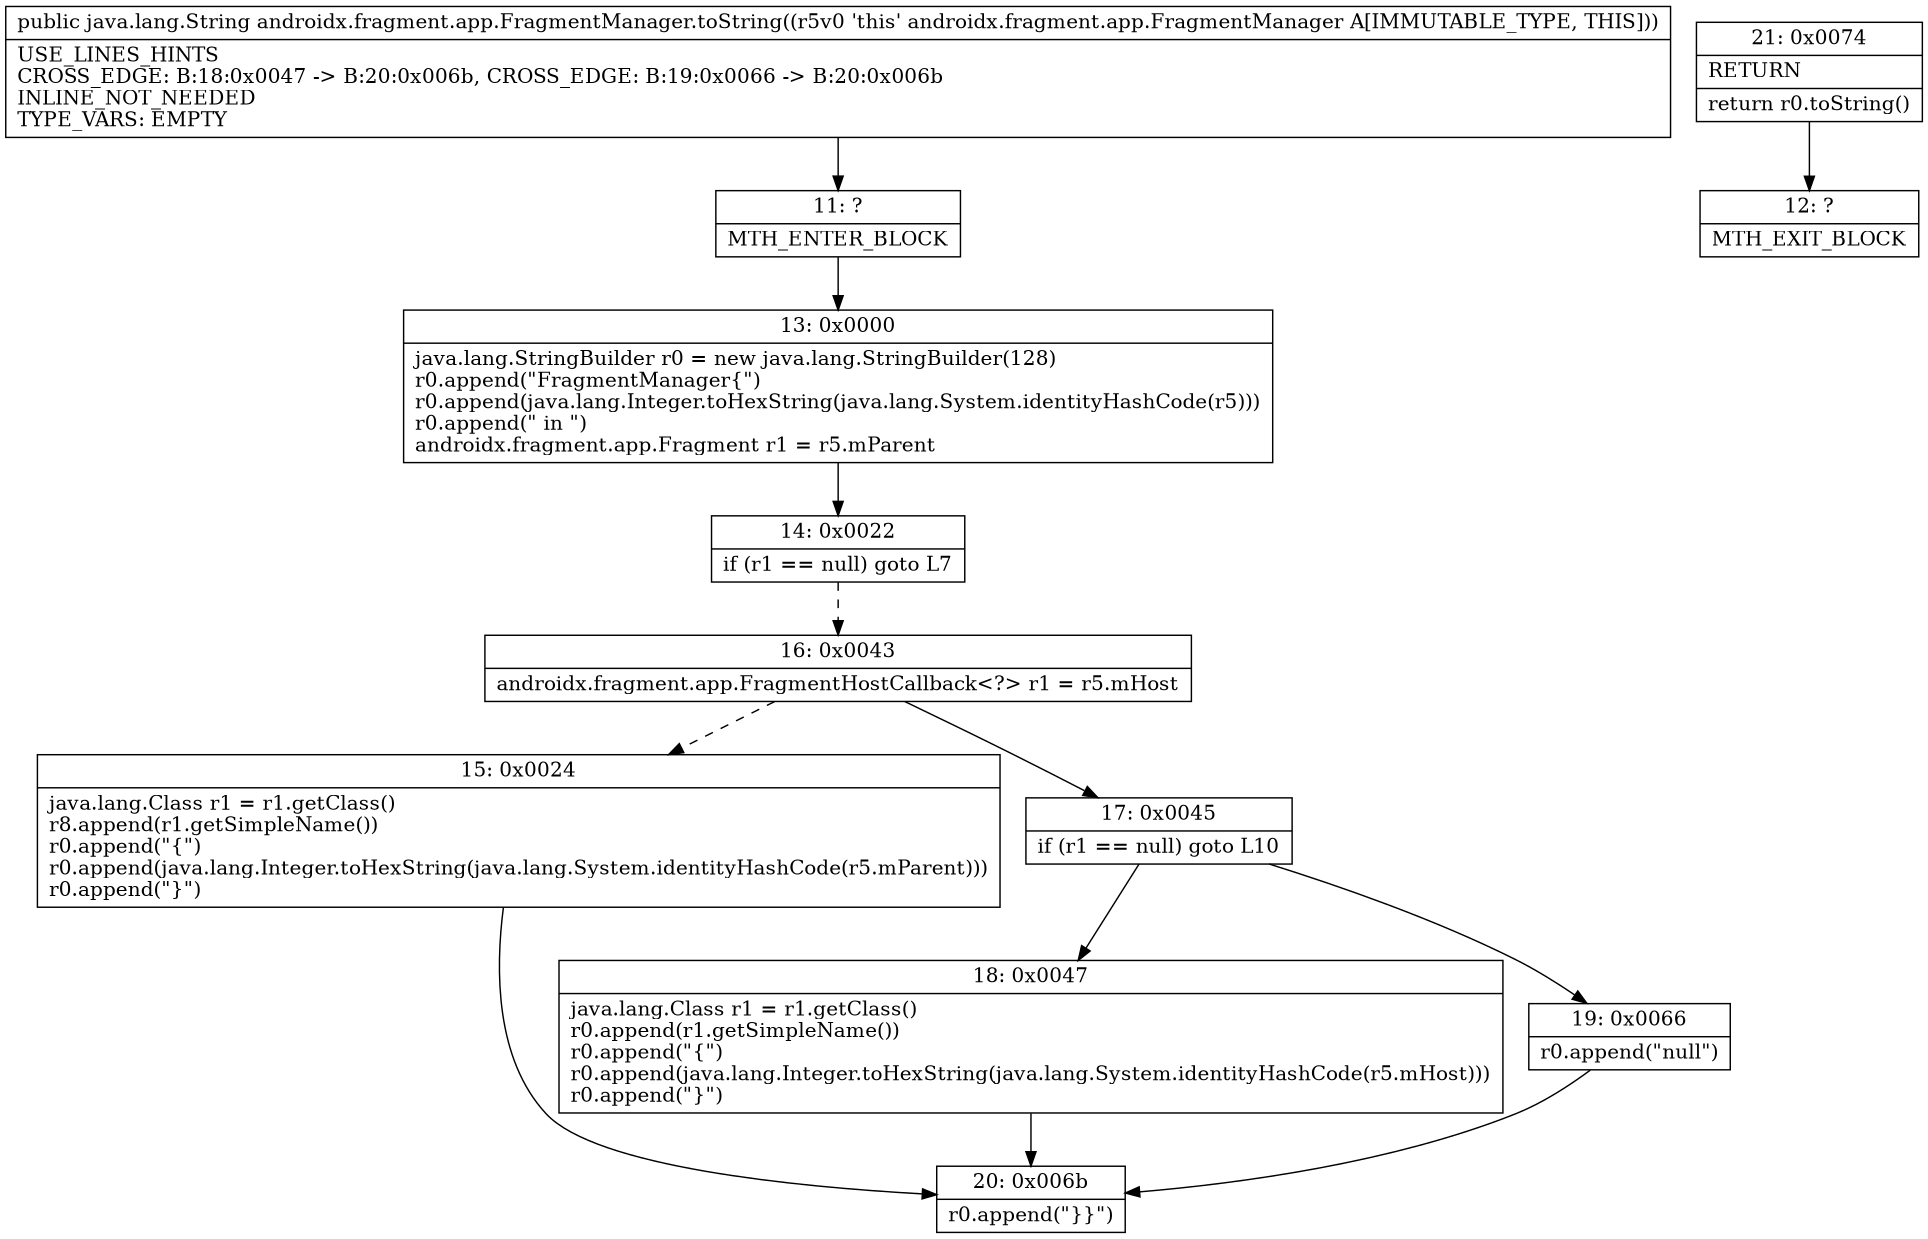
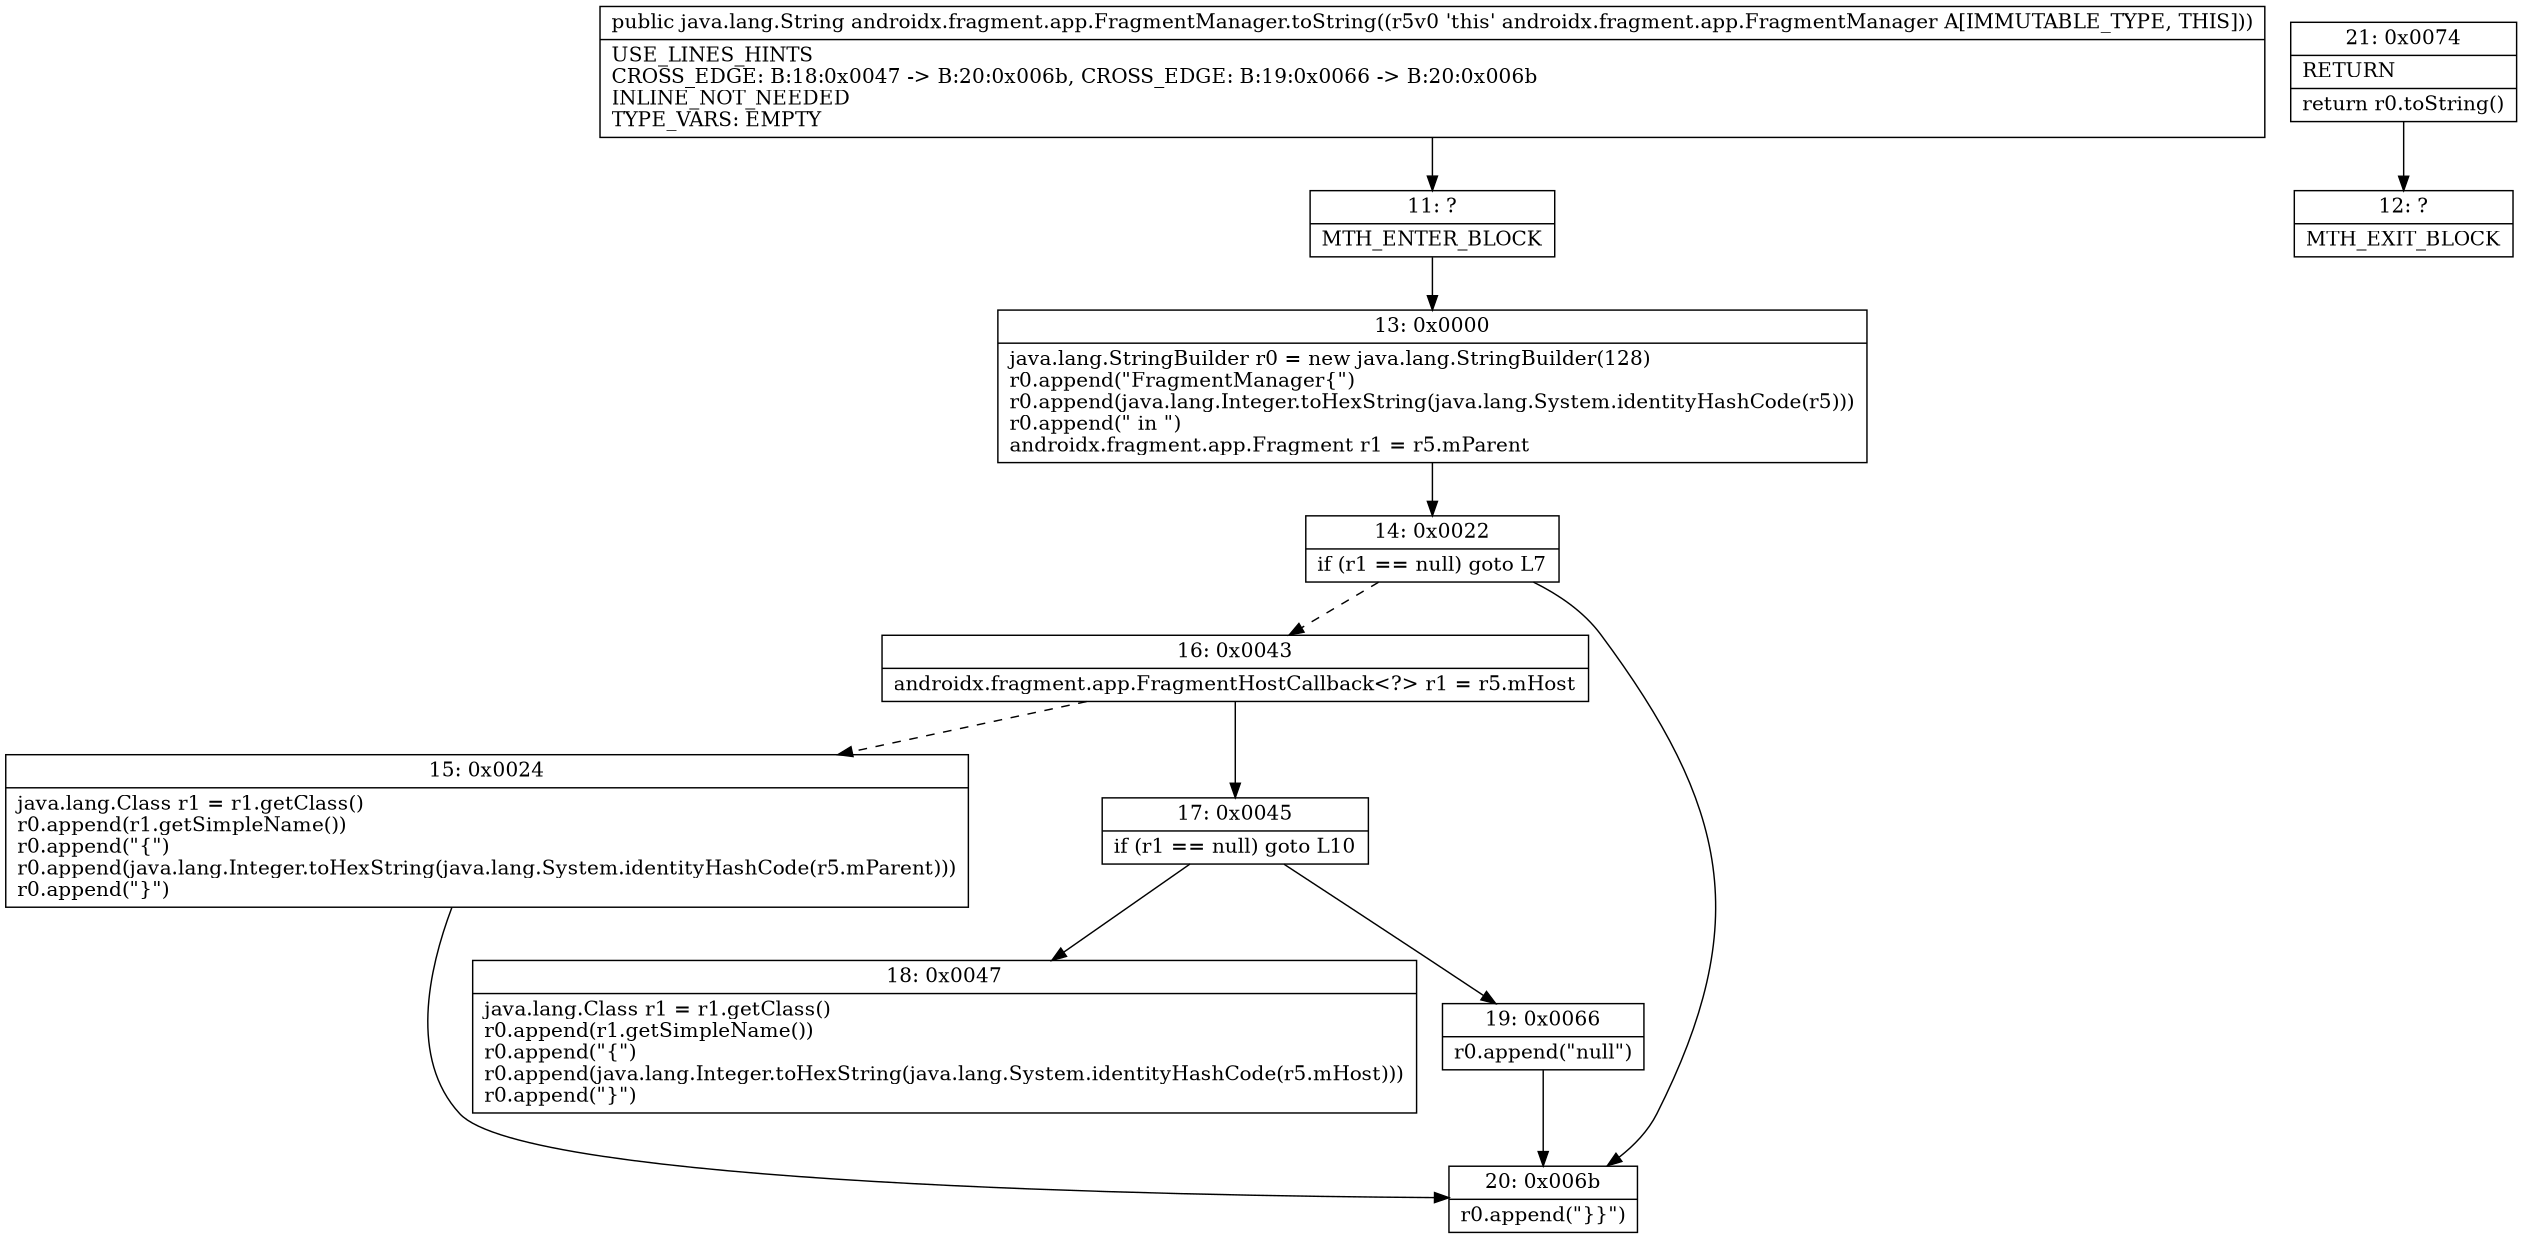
node "15: 0x0024": text "r8.append(r1.getSimpleName())" -> "r0.append(r1.getSimpleName())"
edge "18: 0x0047" -> "20: 0x006b": now "14: 0x0022" -> "20: 0x006b"
